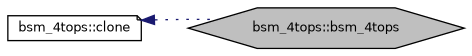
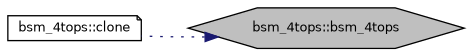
edge "bsm_4tops::bsm_4tops" -> "bsm_4tops::clone": reversed
